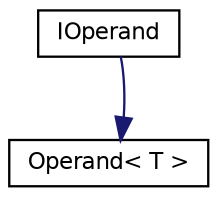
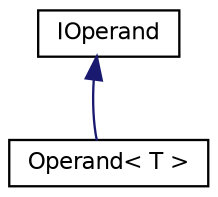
edge "IOperand" -> "Operand< T >": reversed
